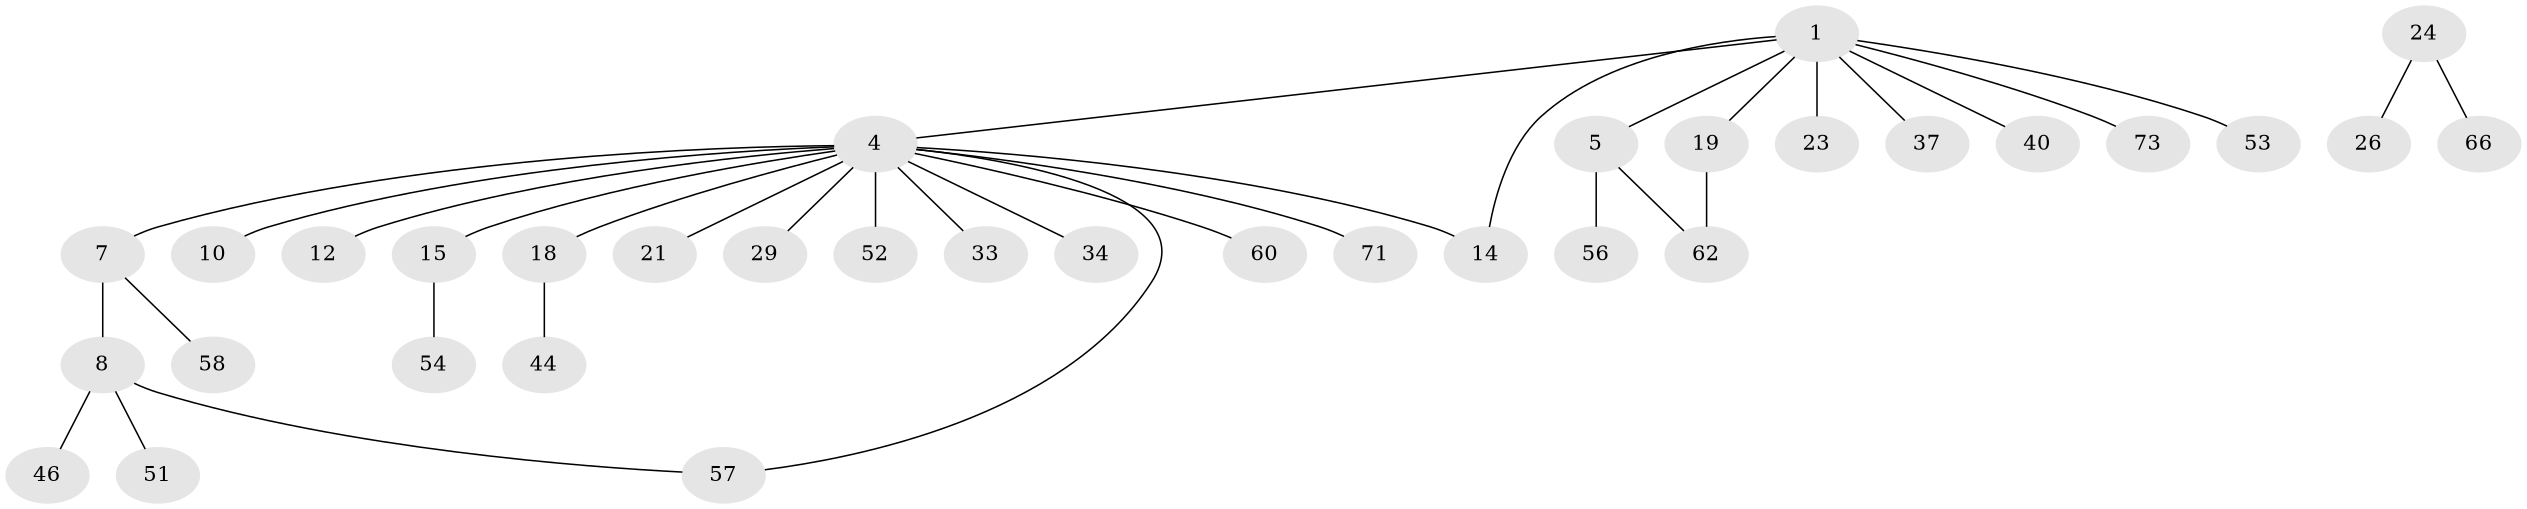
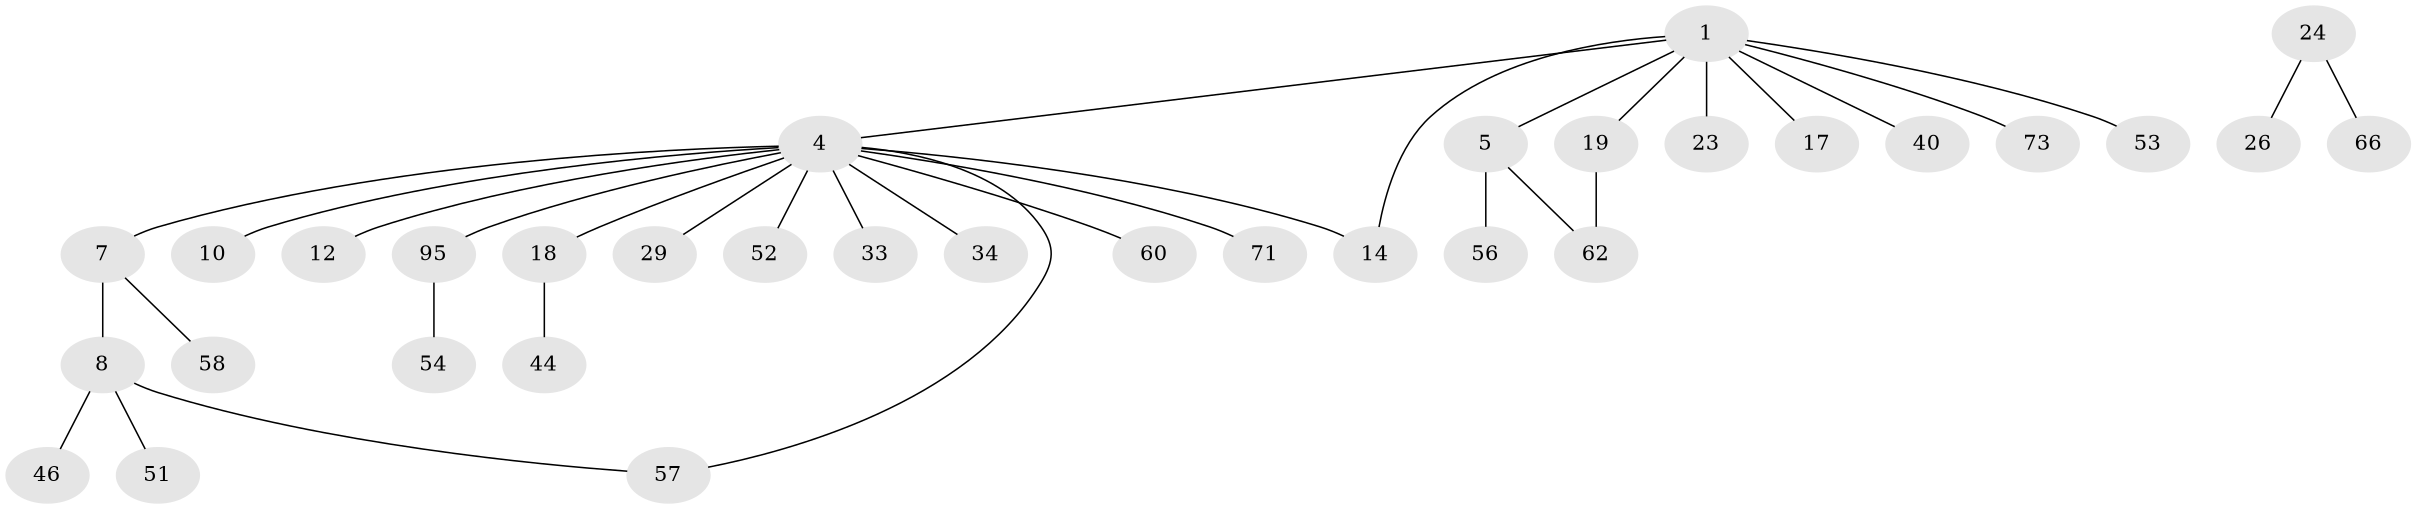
node "37": label "37" -> "17"
node "15": label "15" -> "95"
node "21": removed
